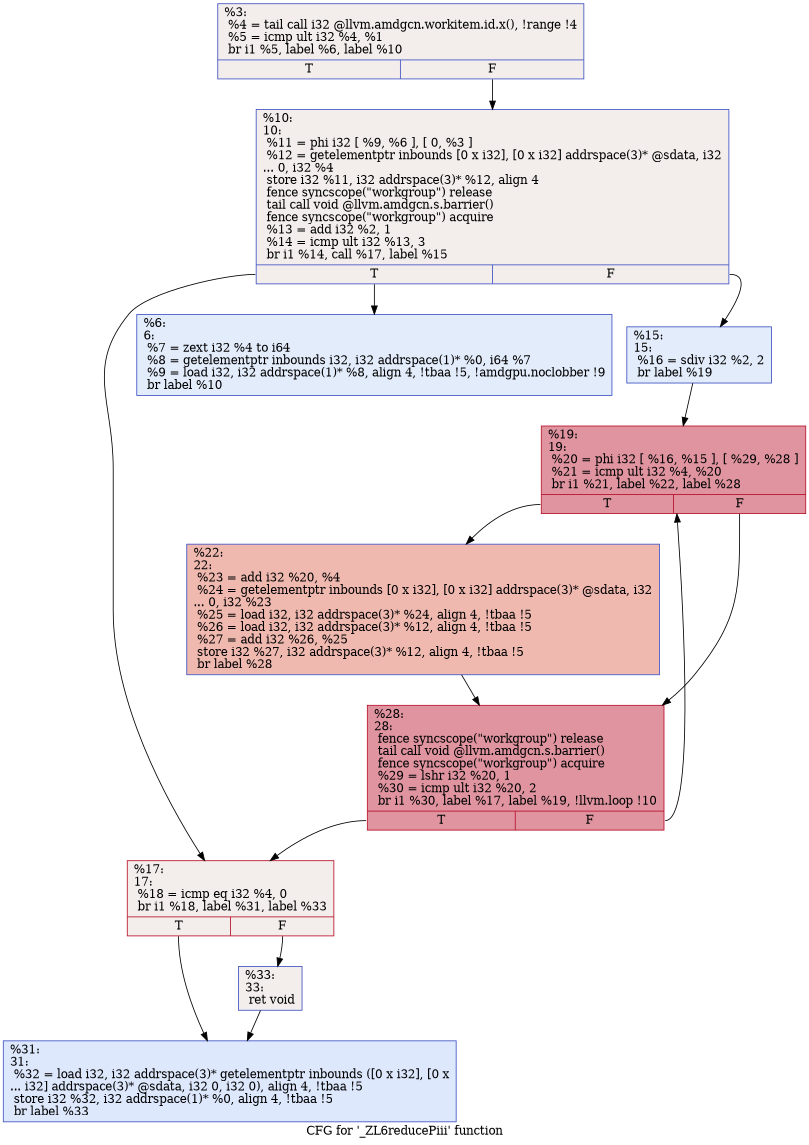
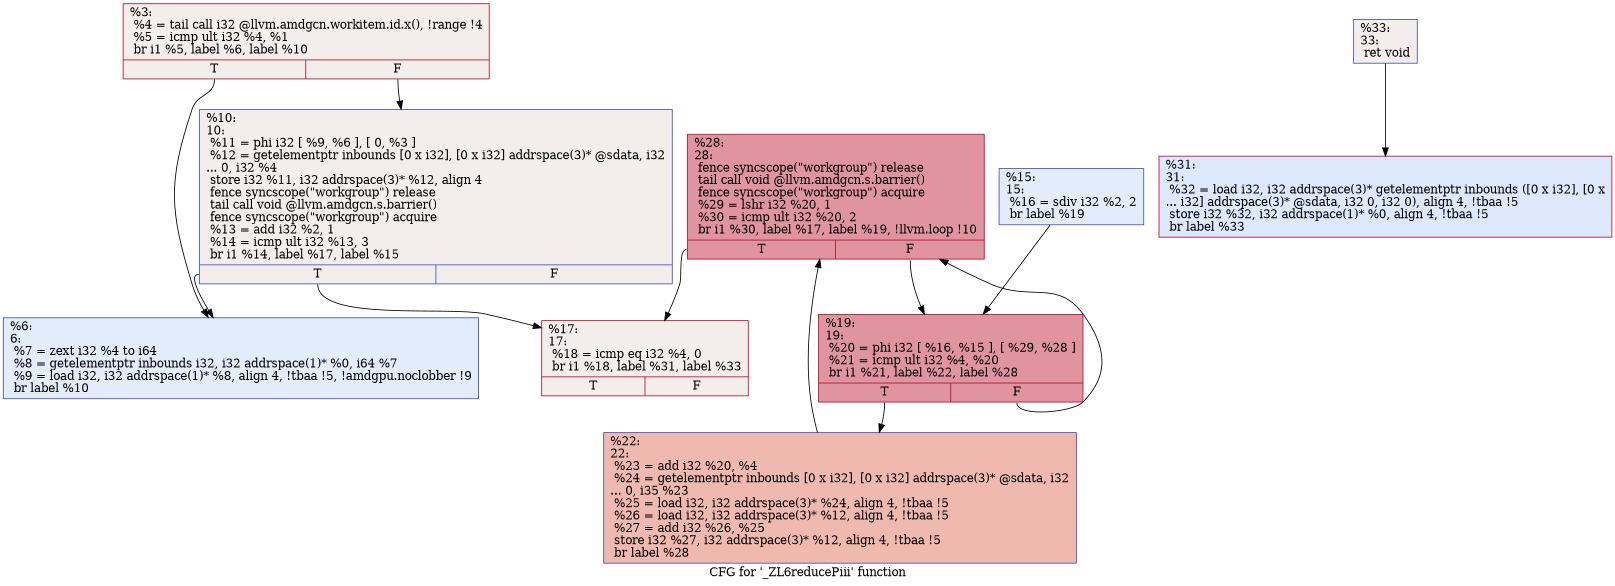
node "%3:": color #3d50c3ff -> #b70d28ff
edge "%3:" -> "%6:": added
node "%10:": text "br i1 %14, call %17, label %15" -> "br i1 %14, label %17, label %15"
edge "%10:" -> "%15:": removed
node "%22:": text "... 0, i32 %23" -> "... 0, i35 %23"
edge "%17:" -> "%33:": removed
edge "%17:" -> "%31:": removed
node "%31:": color #3d50c3ff -> #b70d28ff
